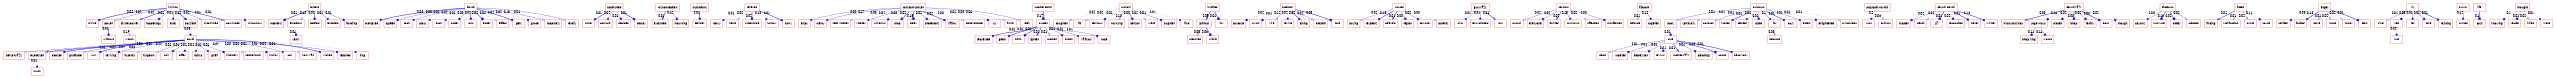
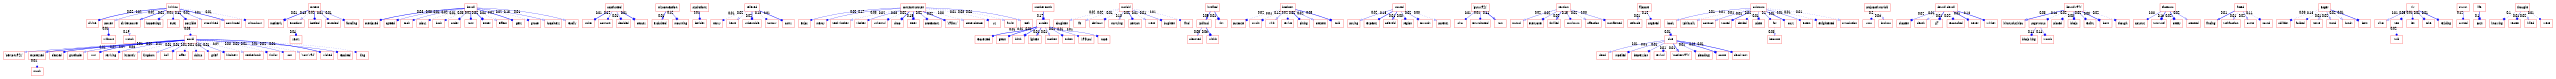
edge "eager" -> "folded": style bold -> dotted
